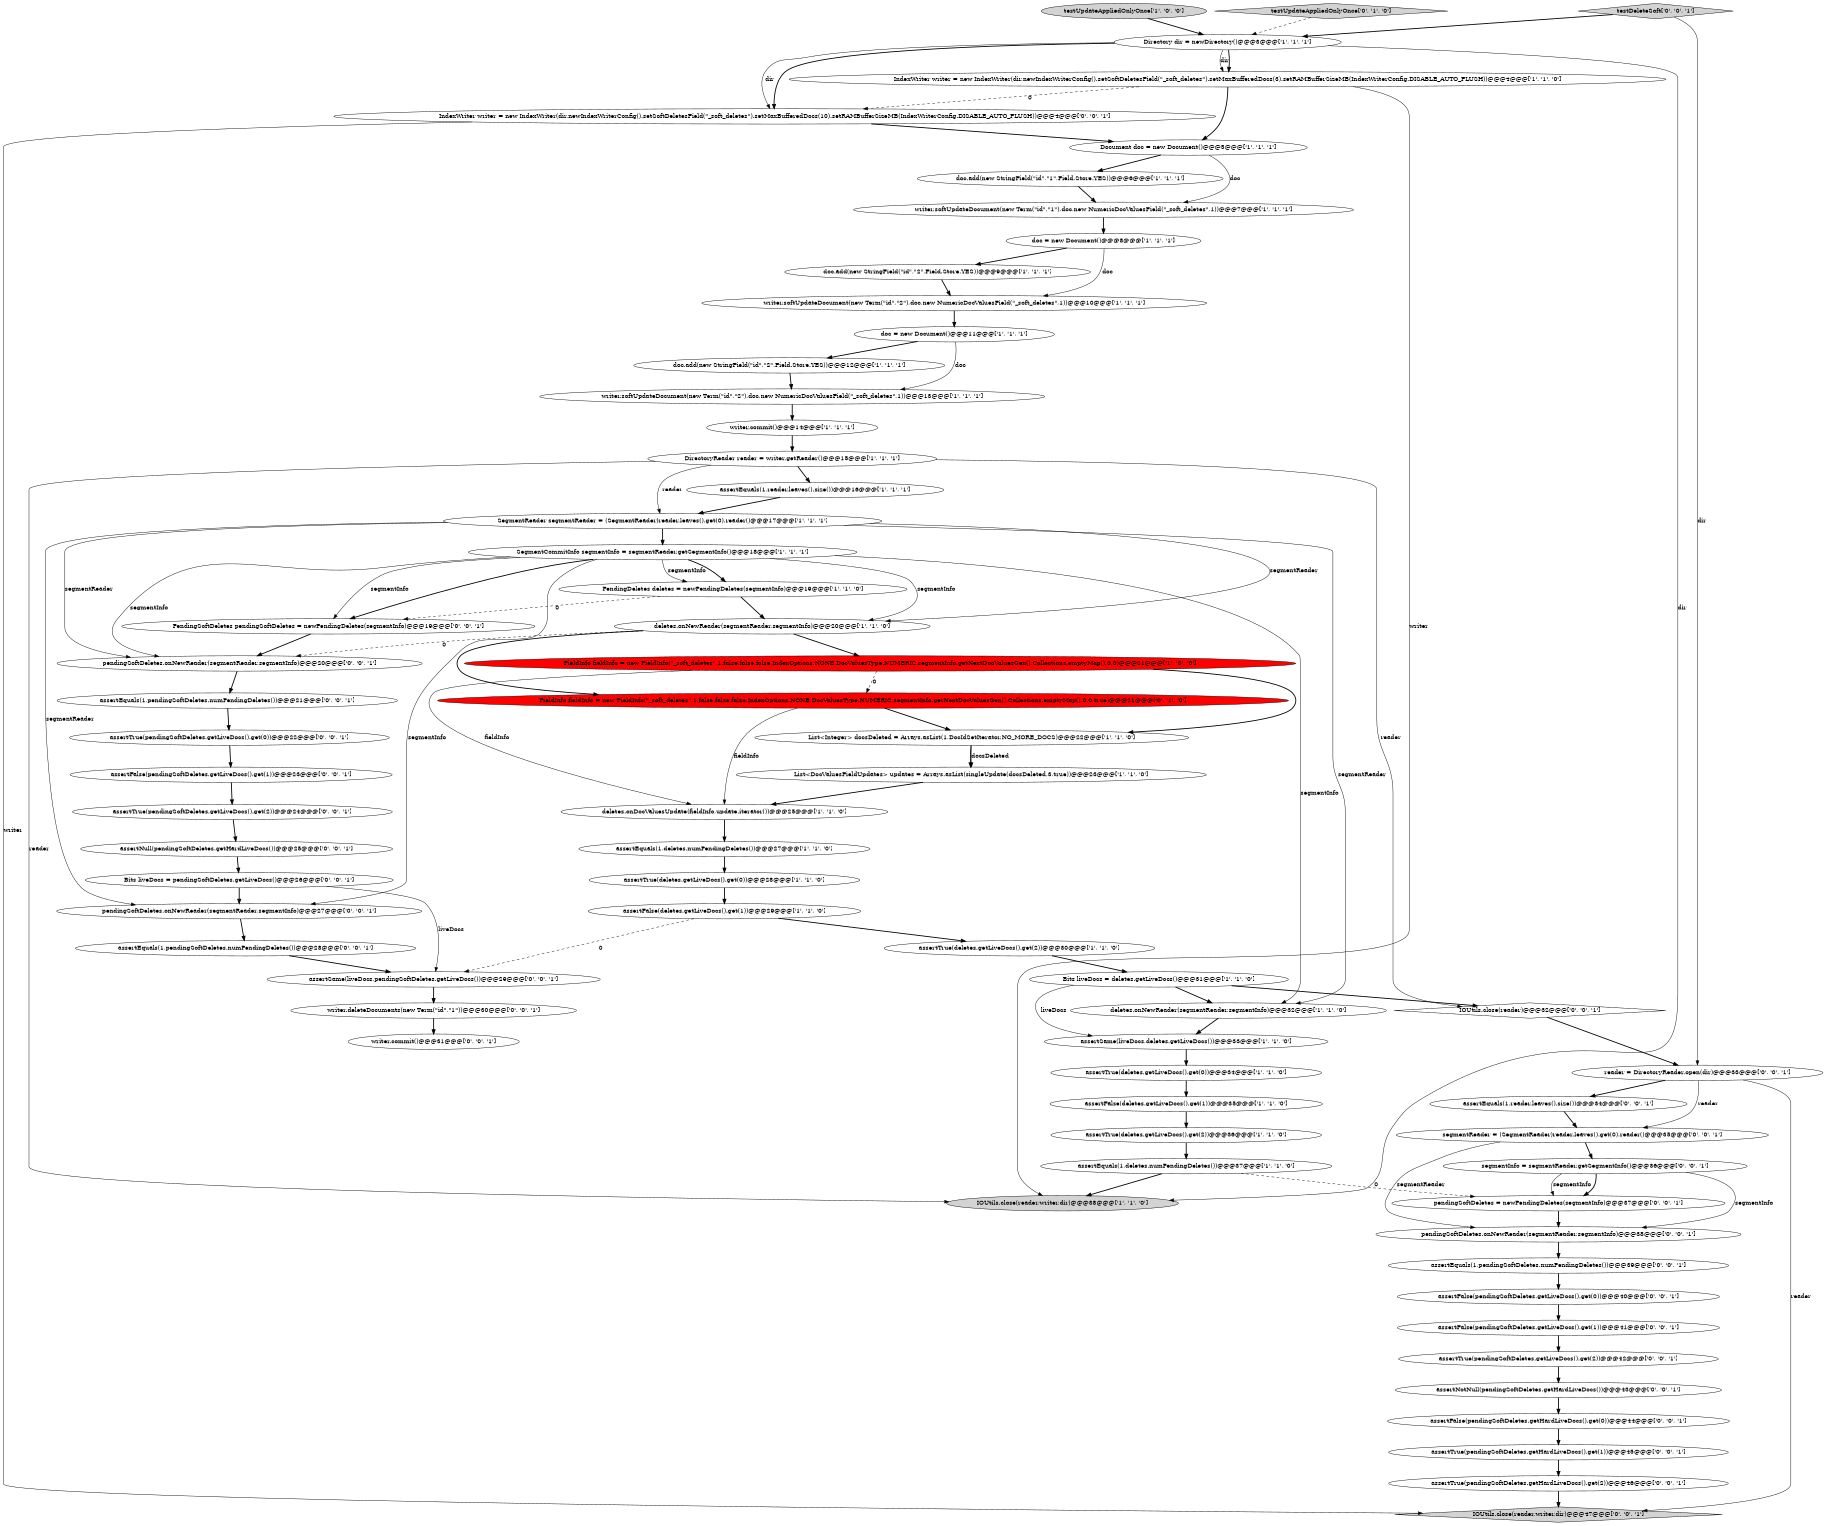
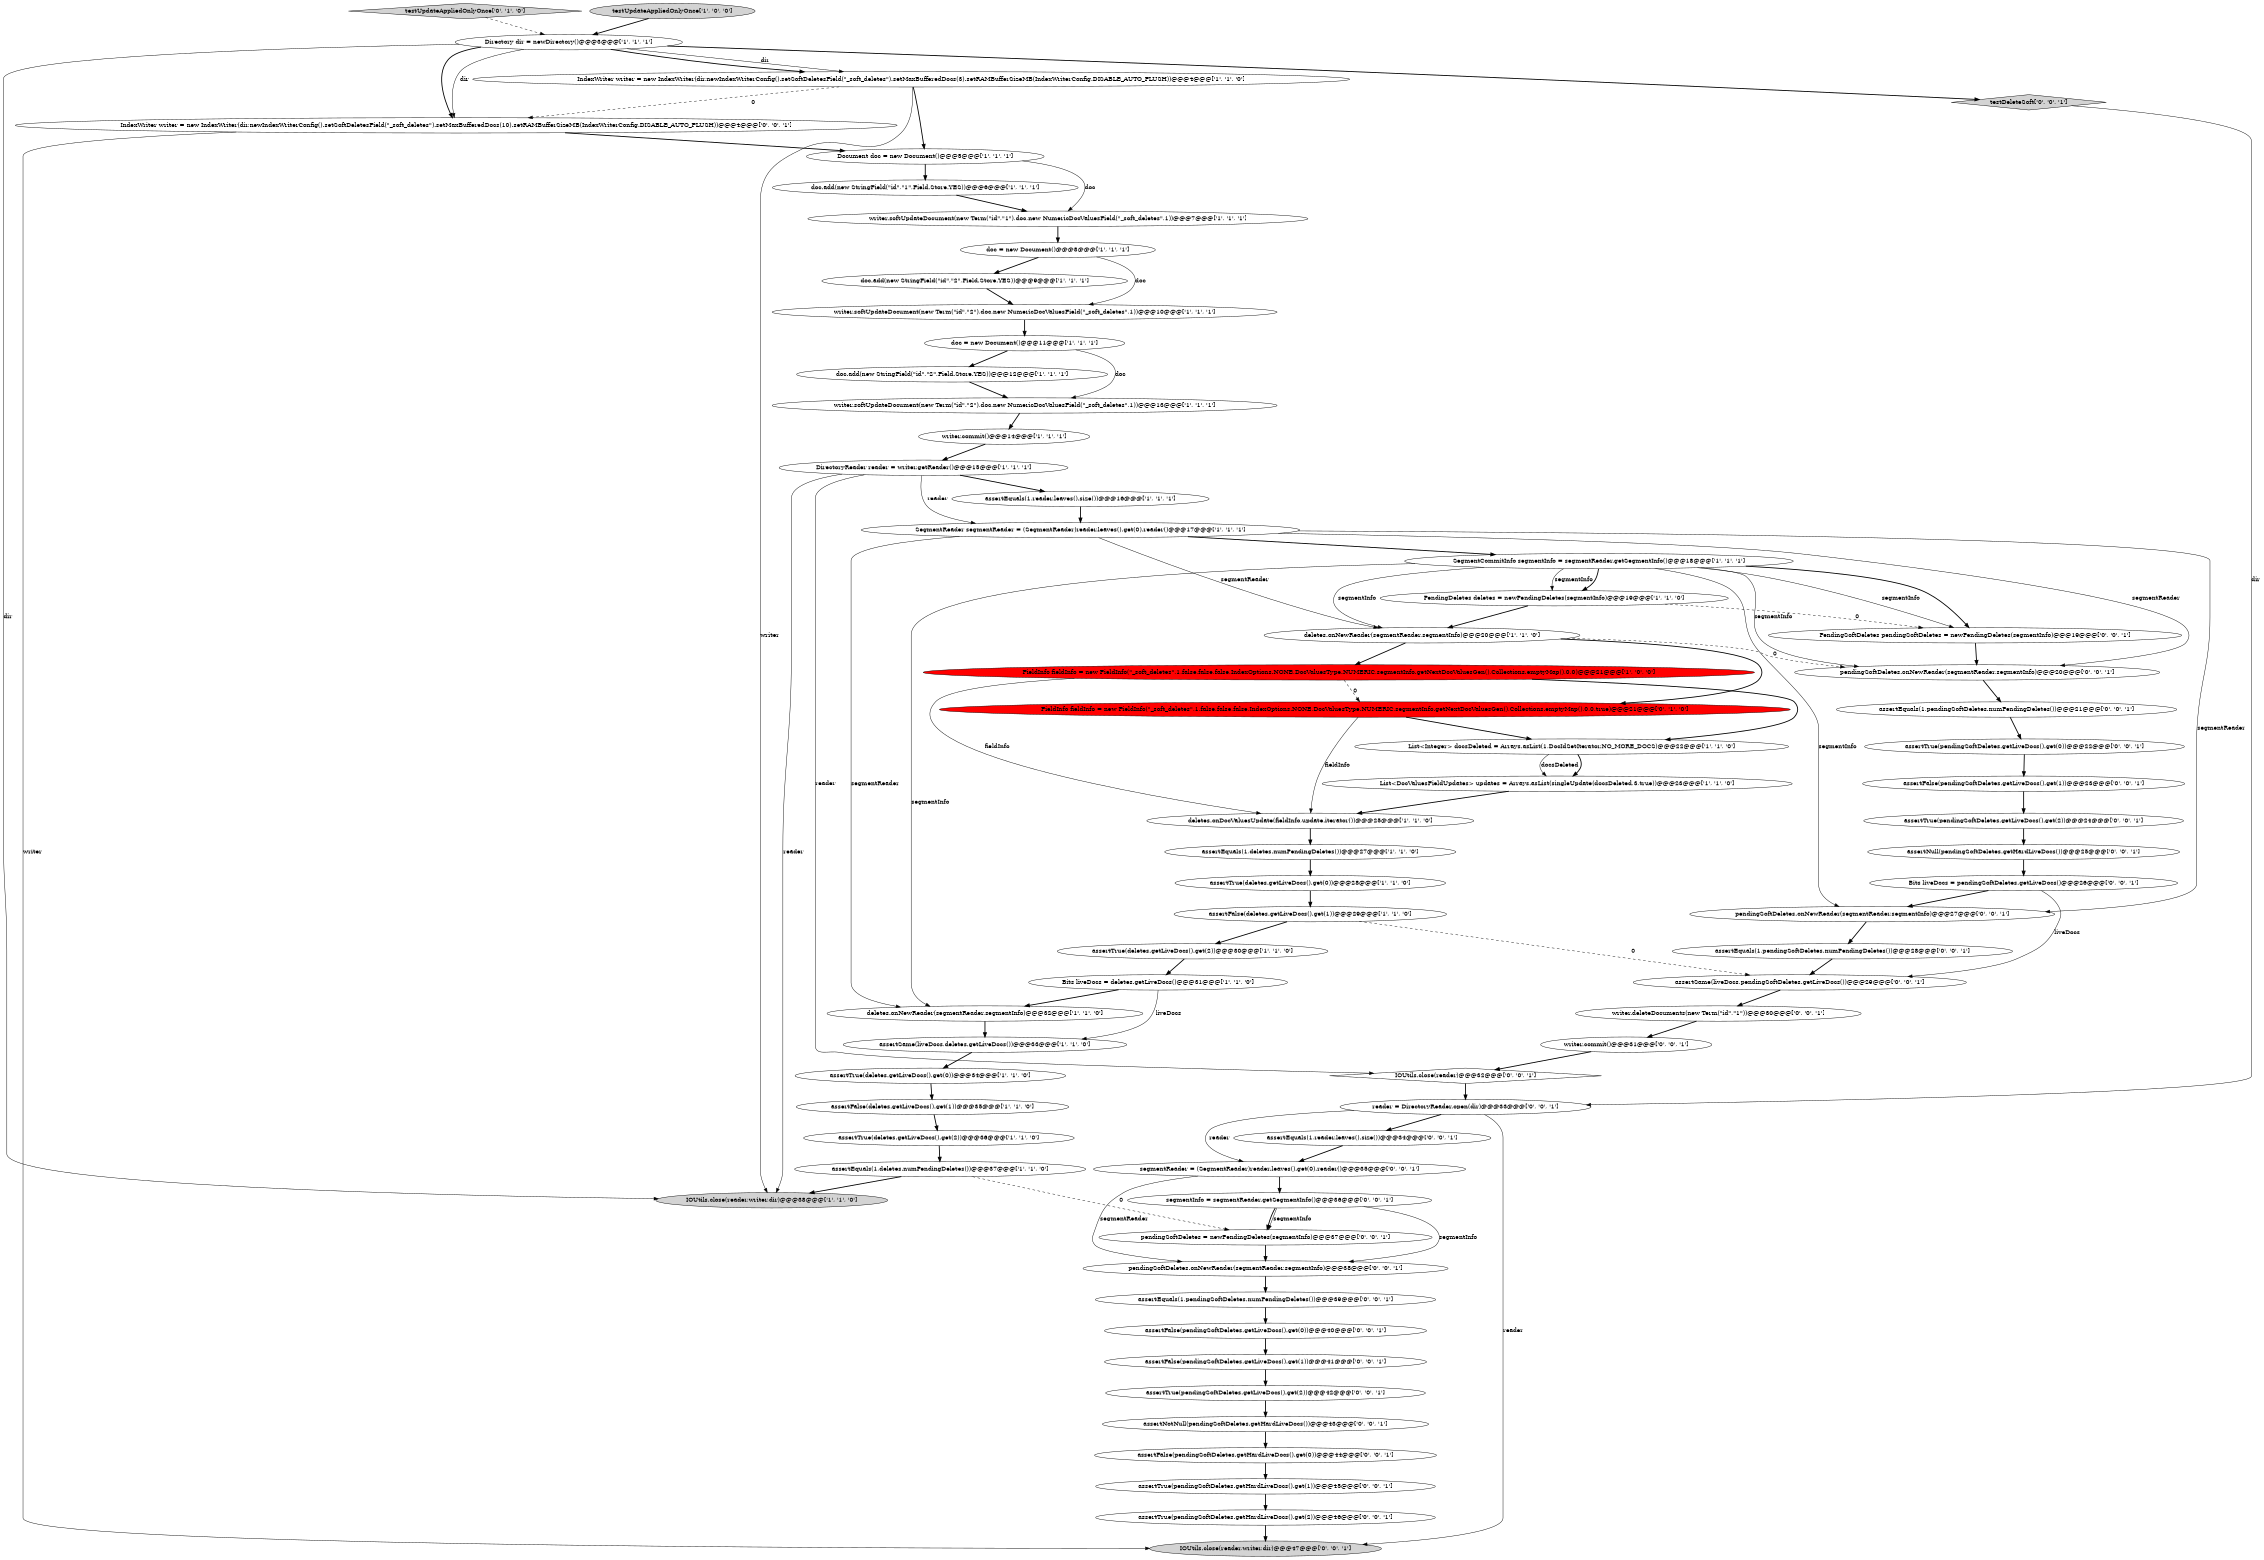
edge "testDeleteSoft['0', '0', '1']" -> "Directory dir = newDirectory()@@@3@@@['1', '1', '1']": reversed
edge "Bits liveDocs = deletes.getLiveDocs()@@@31@@@['1', '1', '0']" -> "IOUtils.close(reader)@@@32@@@['0', '0', '1']": now "writer.commit()@@@31@@@['0', '0', '1']" -> "IOUtils.close(reader)@@@32@@@['0', '0', '1']"
node "IOUtils.close(reader,writer,dir)@@@47@@@['0', '0', '1']": shape diamond -> ellipse
